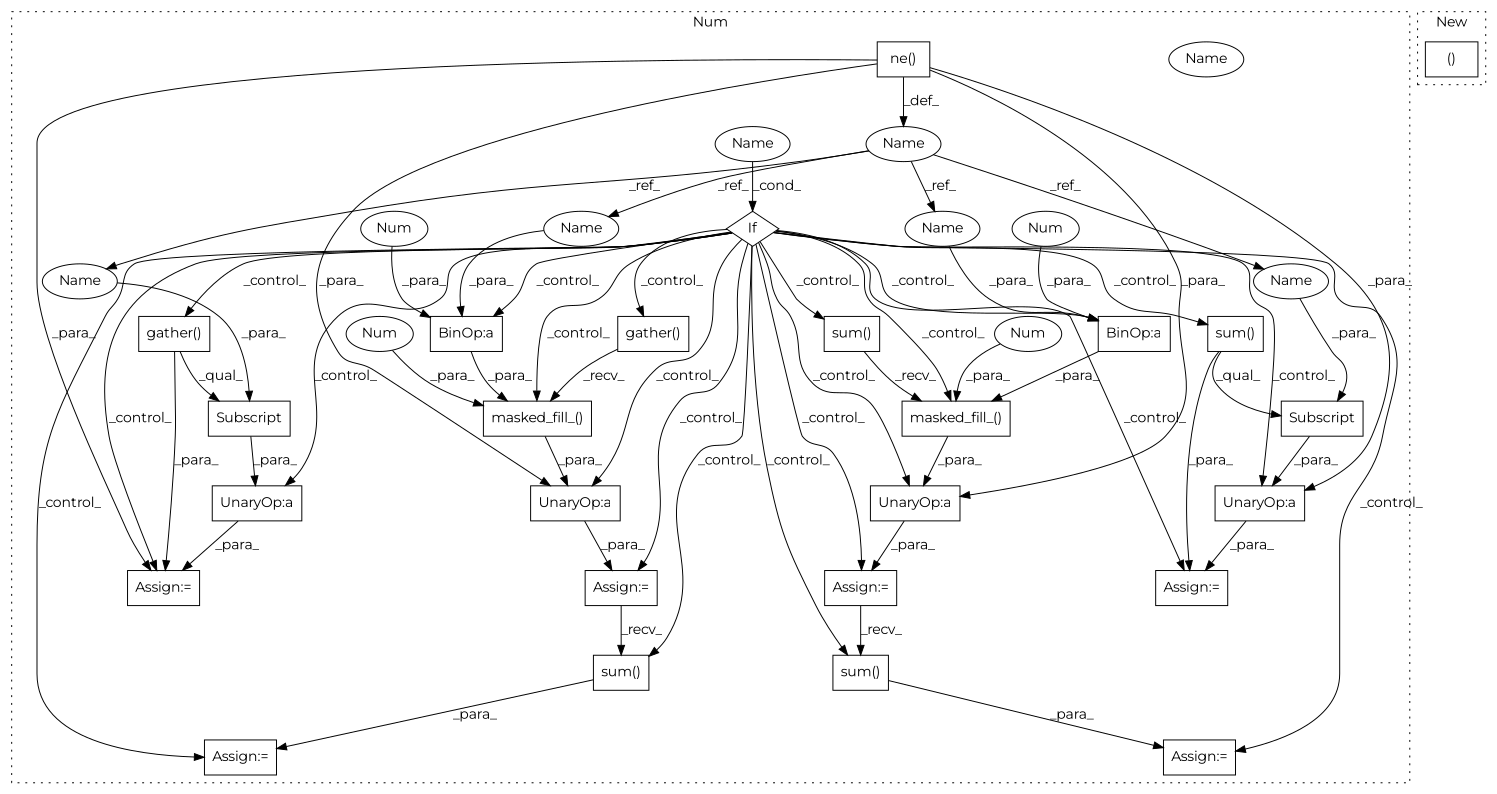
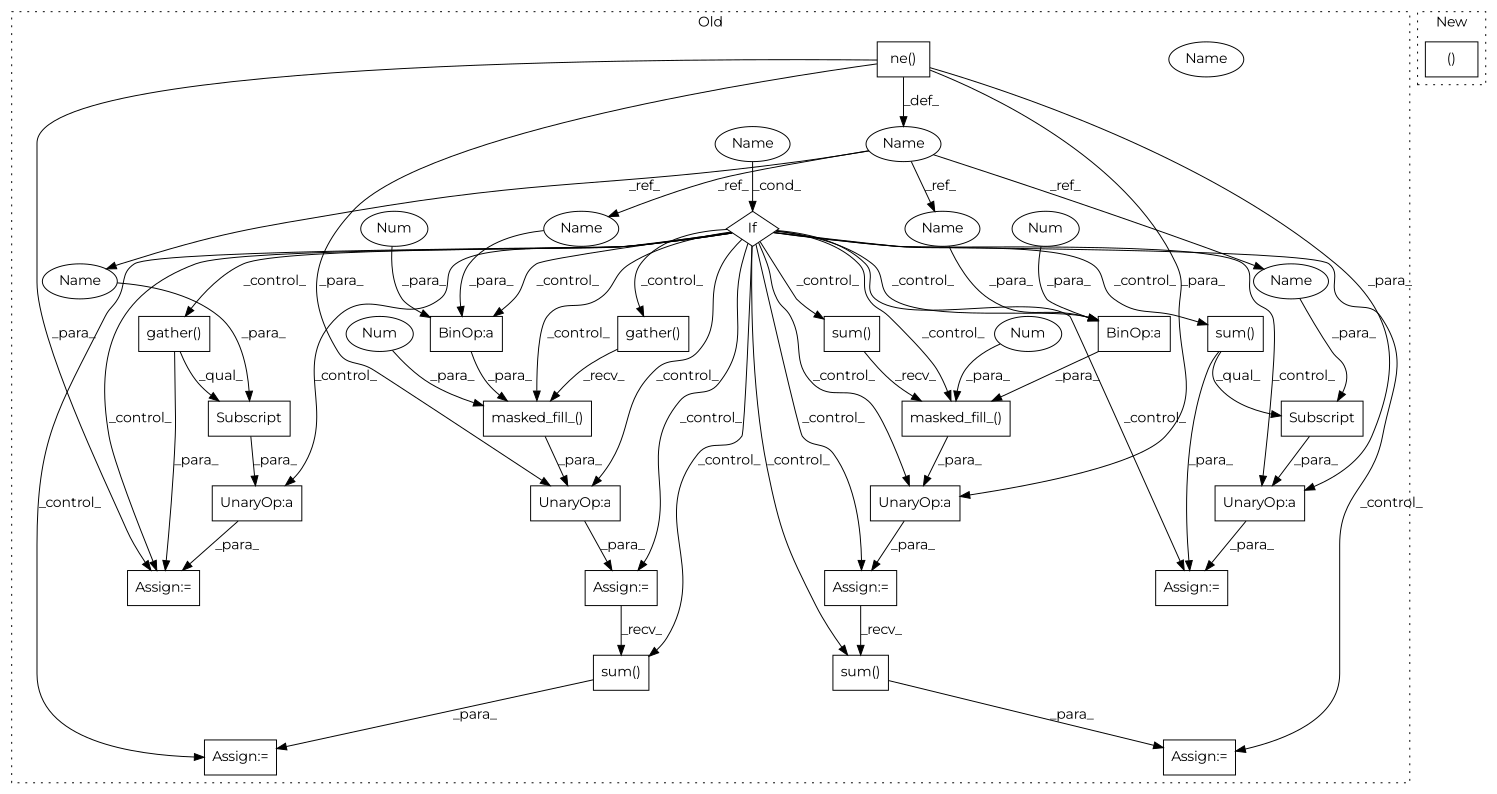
cluster "Num": label "Num" -> "Old"
